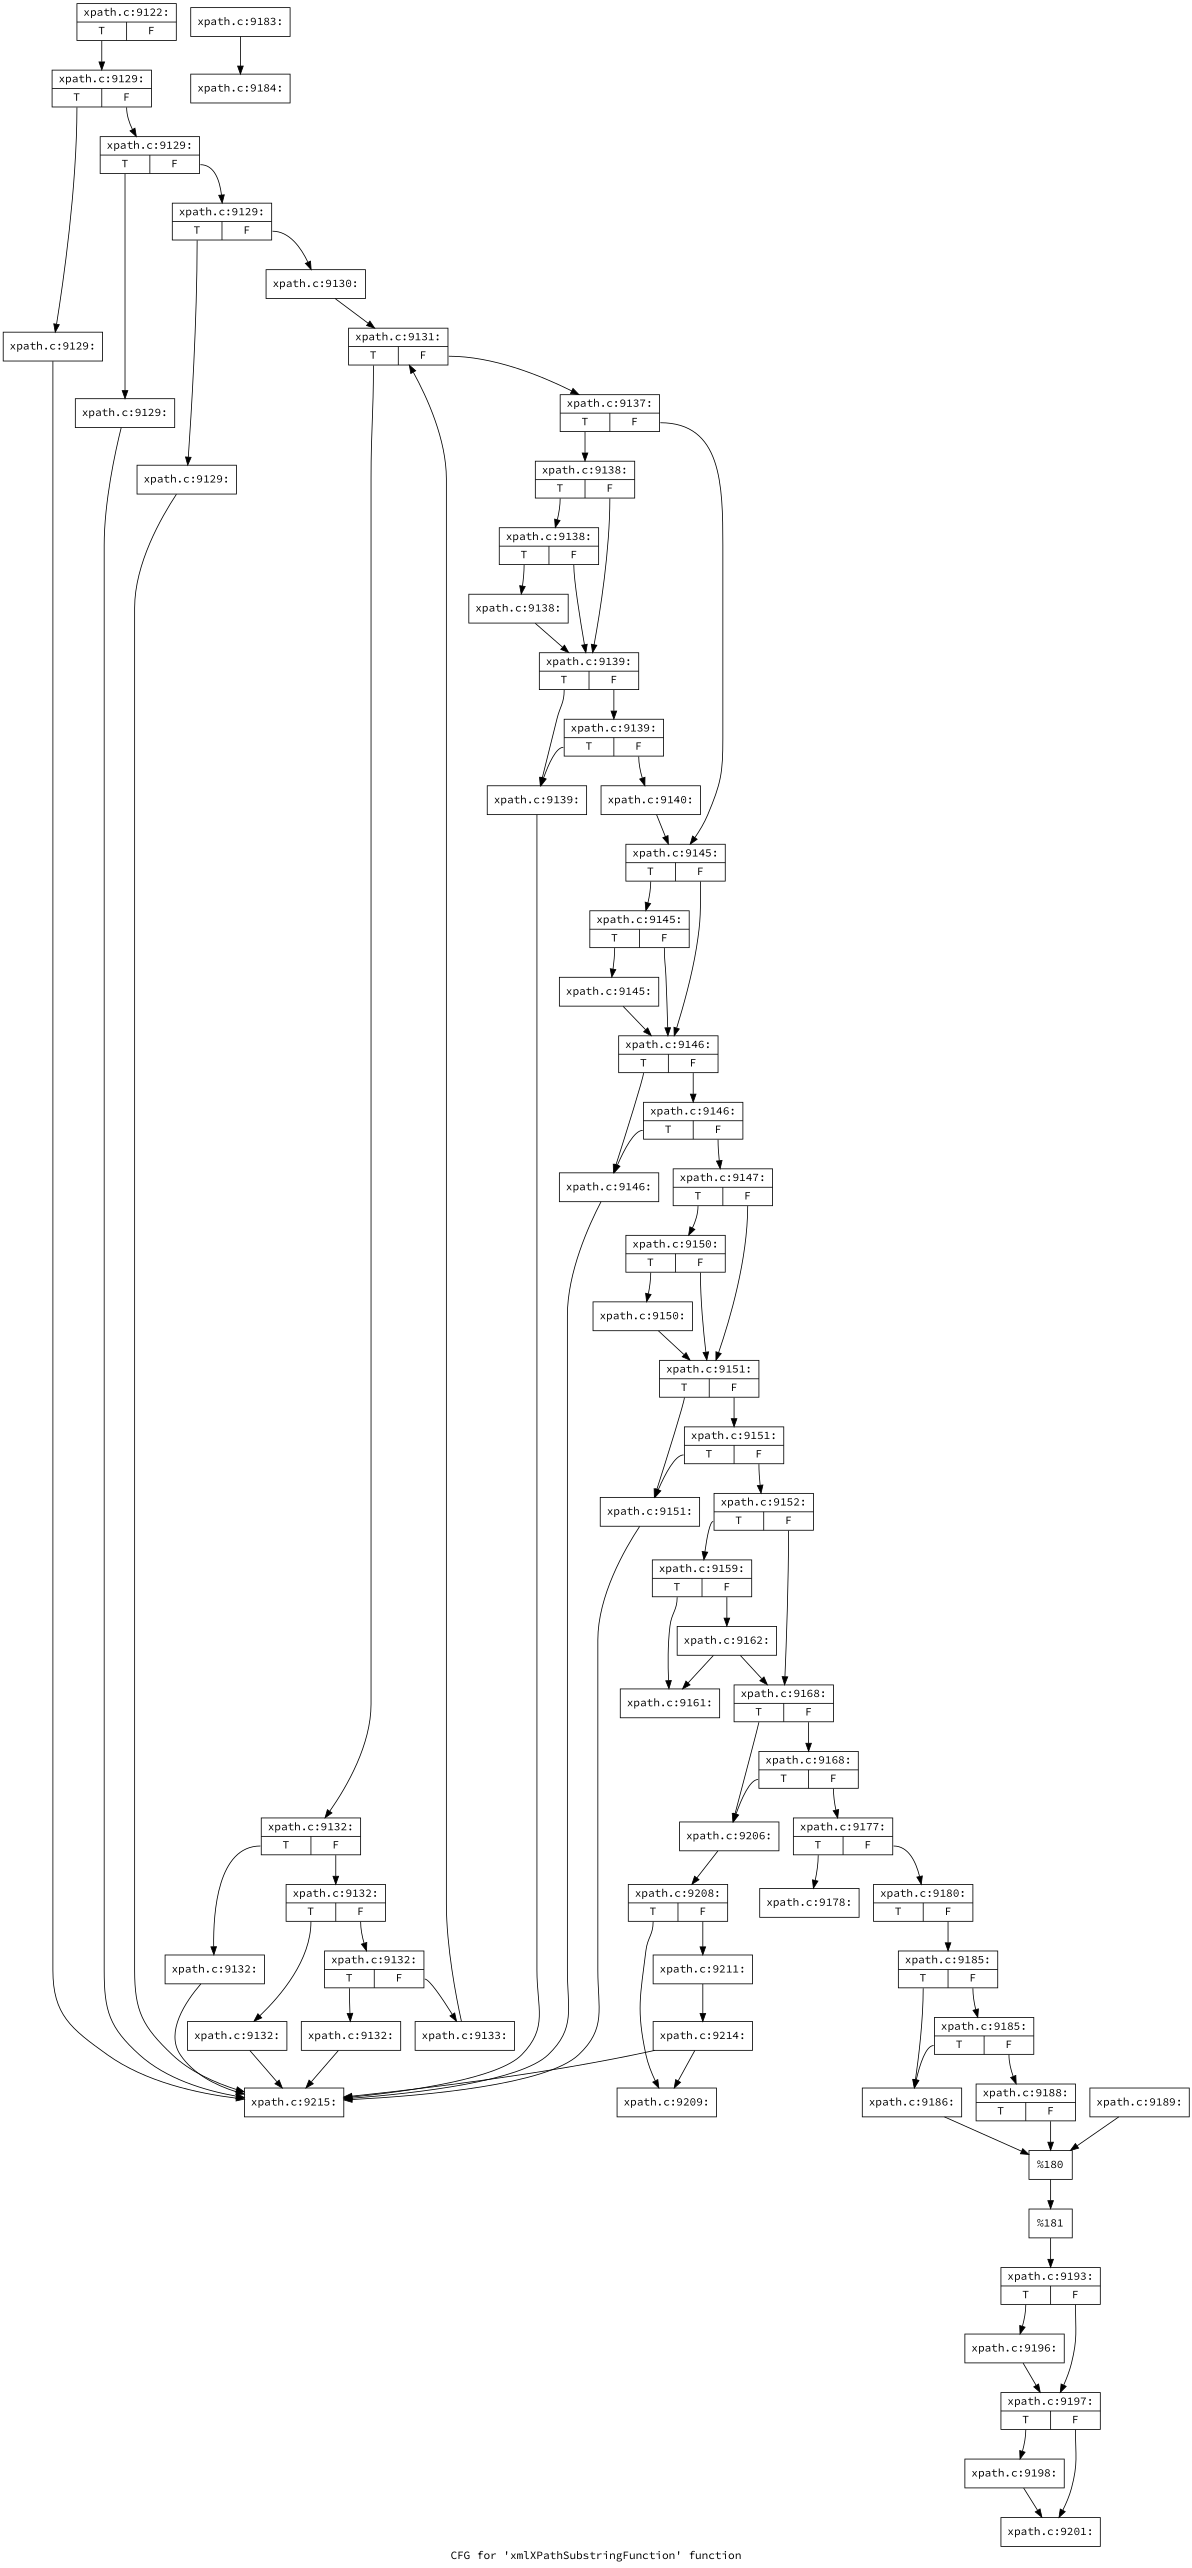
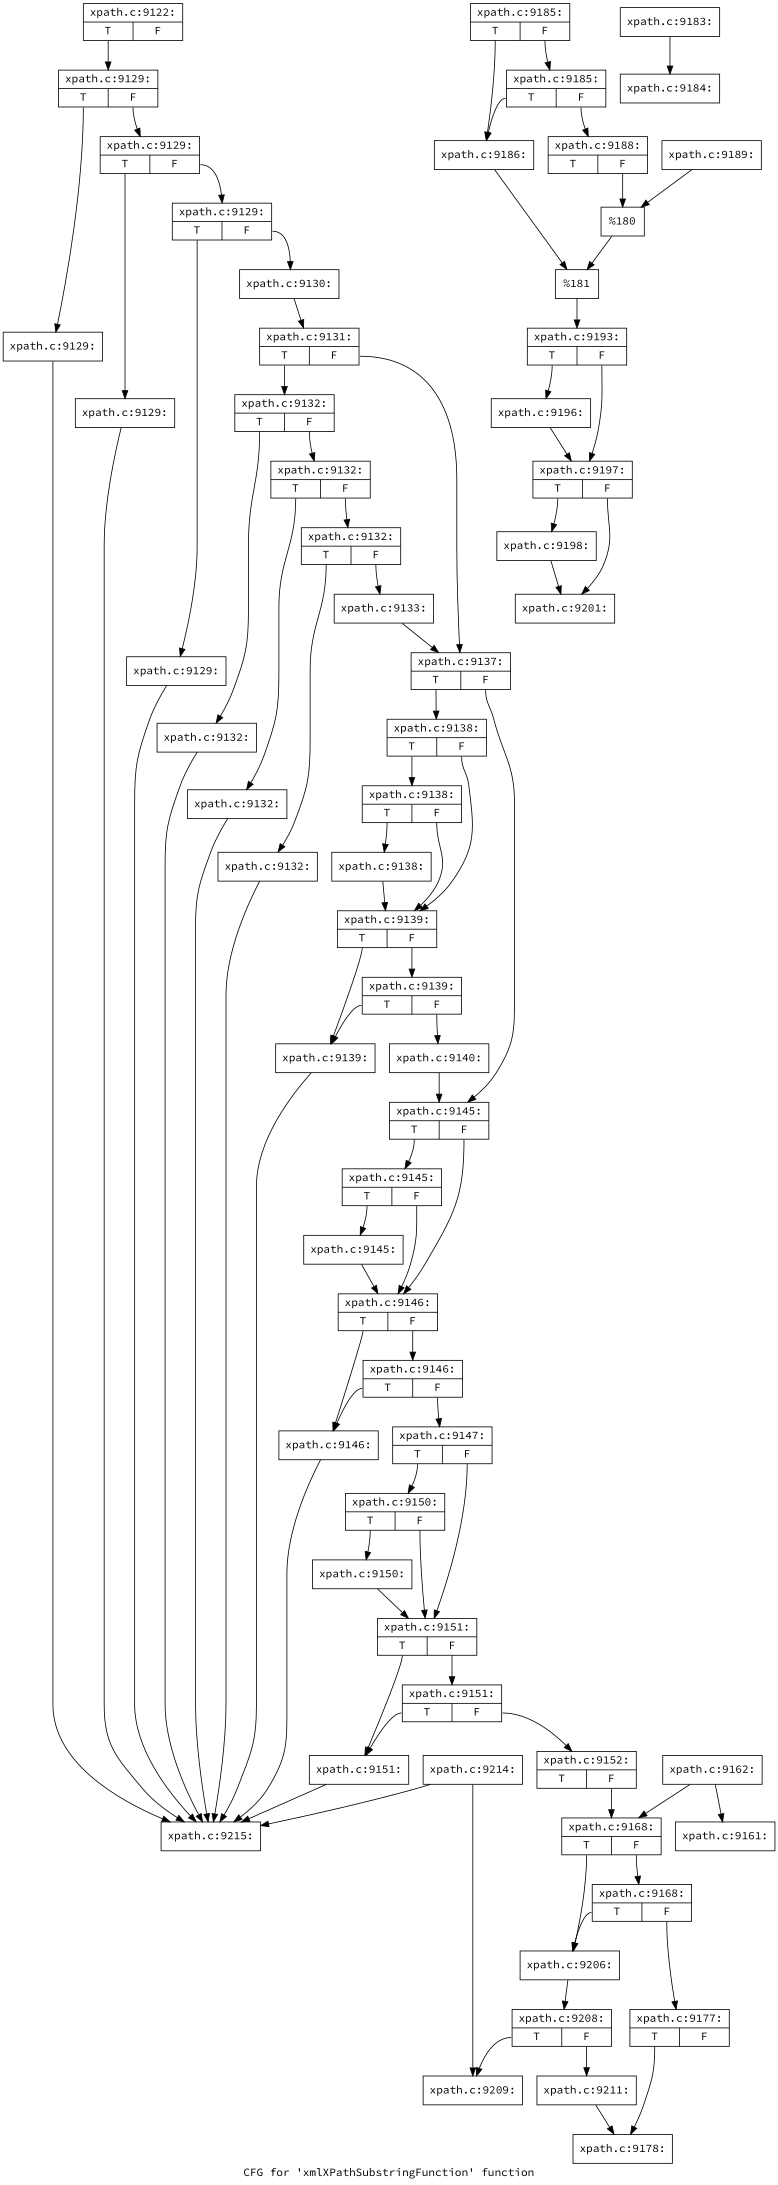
edge "xpath.c:9133:" -> "xpath.c:9131:": now "xpath.c:9133:" -> "xpath.c:9137:"
node "xpath.c:9159:": removed
node "xpath.c:9180:": removed
edge "xpath.c:9211:" -> "xpath.c:9214:": now "xpath.c:9211:" -> "xpath.c:9178:"
edge "xpath.c:9186:" -> "%180": now "xpath.c:9186:" -> "%181"
